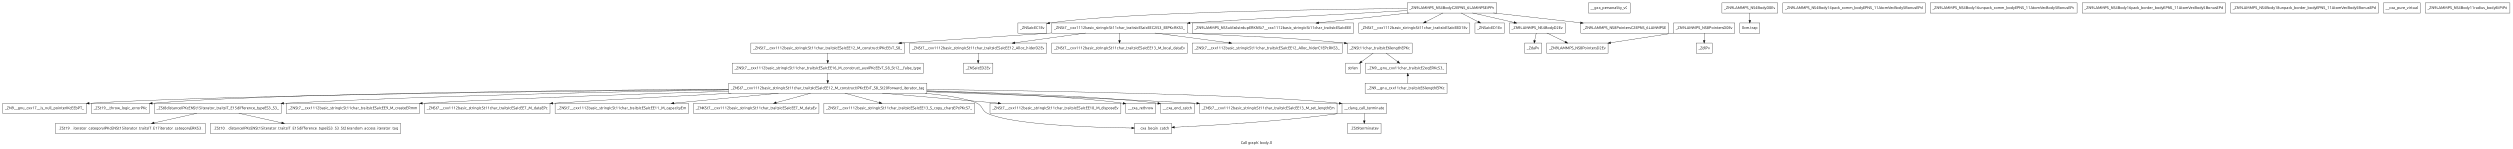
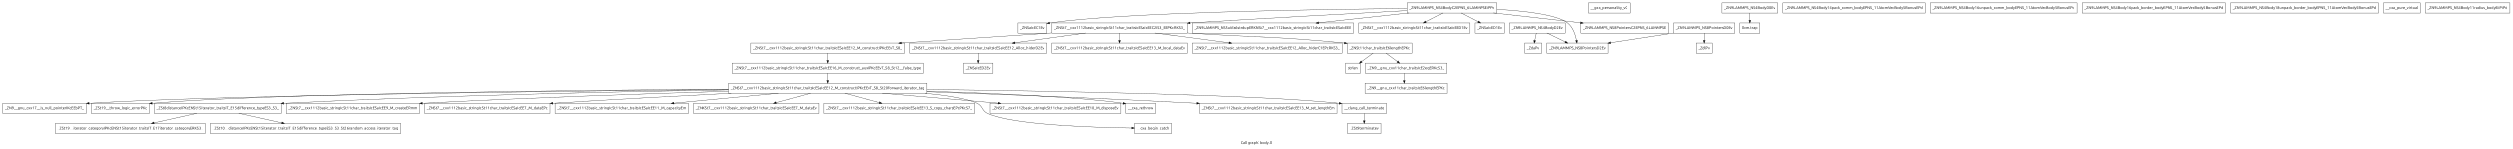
edge "_ZN9LAMMPS_NS4BodyC2EPNS_6LAMMPSEiPPc" -> "_ZN9LAMMPS_NS4BodyD2Ev": now "_ZN9LAMMPS_NS4BodyC2EPNS_6LAMMPSEiPPc" -> "_ZN9LAMMPS_NS8PointersD2Ev"
edge "_ZN9__gnu_cxx11char_traitsIcE6lengthEPKc" -> "_ZN9__gnu_cxx11char_traitsIcE2eqERKcS3_": reversed
node "__cxa_end_catch": removed
edge "__clang_call_terminate" -> "__cxa_begin_catch": removed
